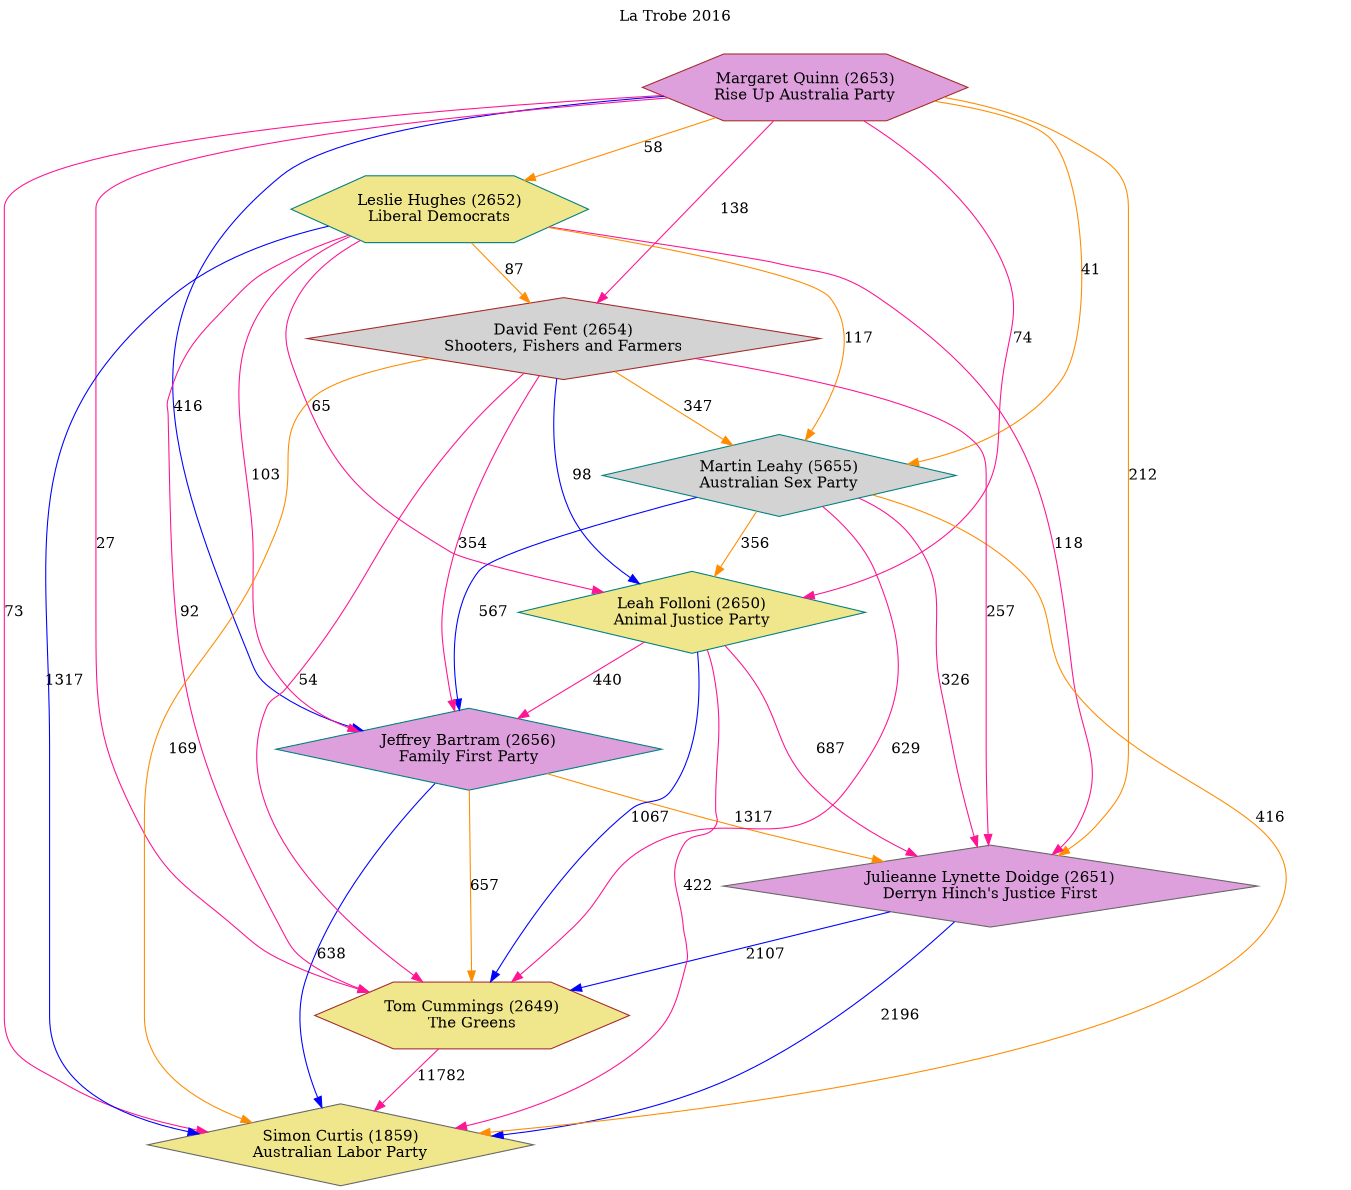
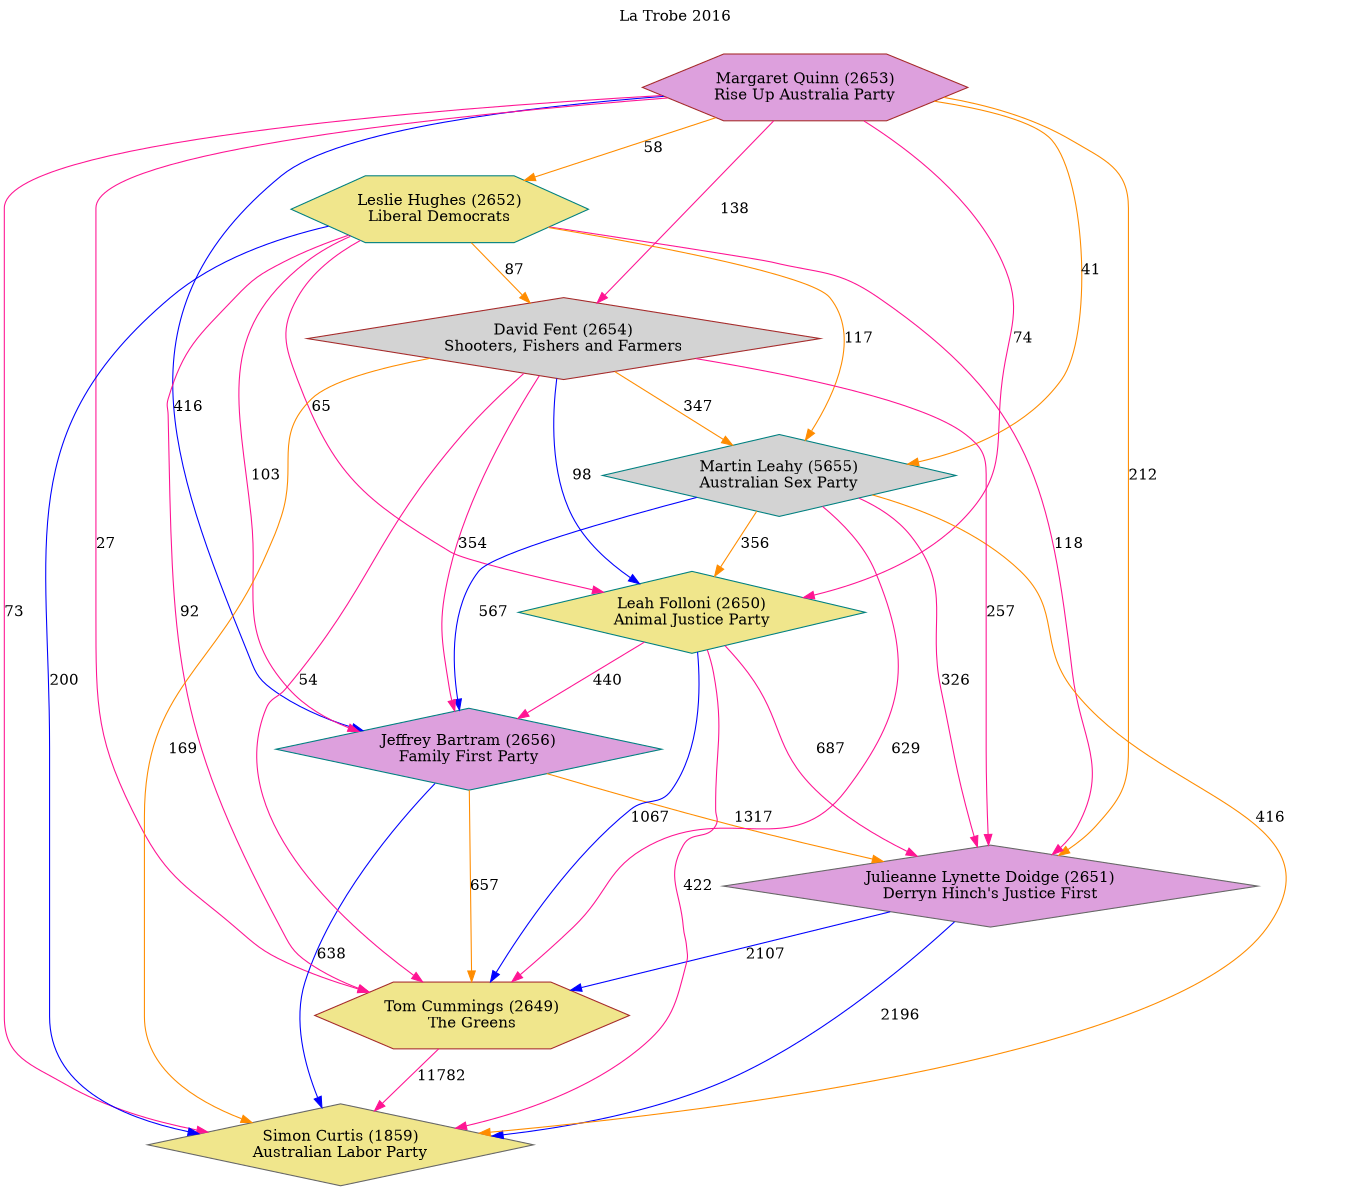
edge "Leslie Hughes (2652) Liberal Democrats" -> "Simon Curtis (1859) Australian Labor Party": label "1317" -> "200"
